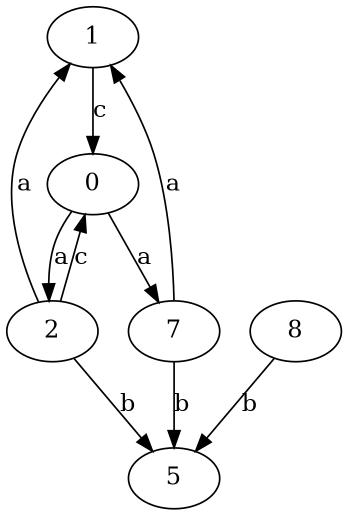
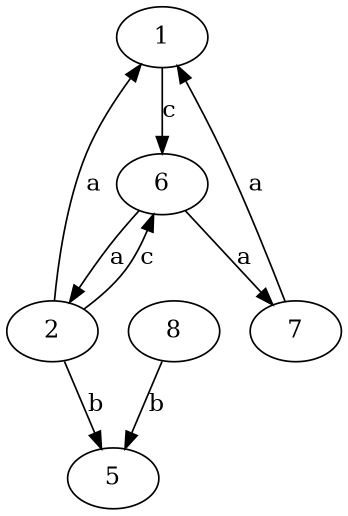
node "0": label "0" -> "6"
edge "7" -> "5": removed, label "b"
